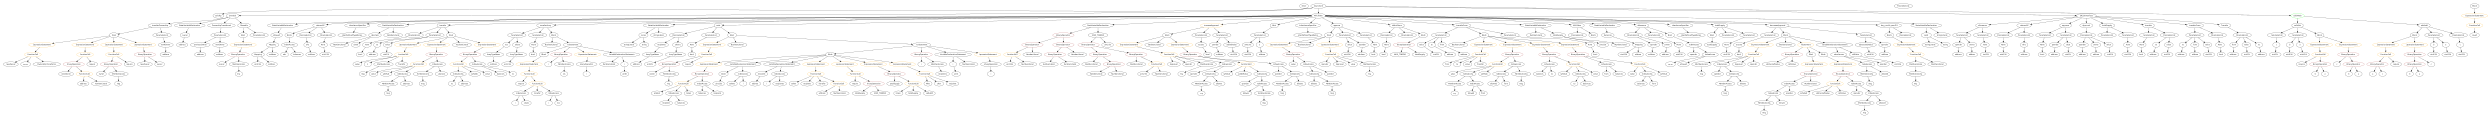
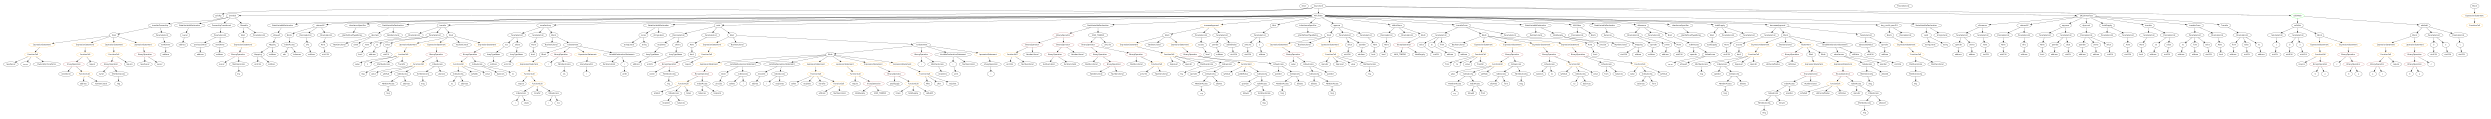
node "revert": removed
